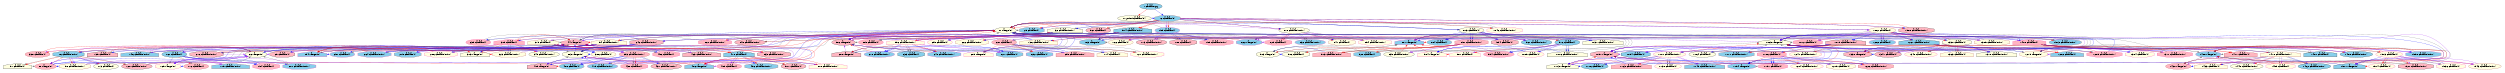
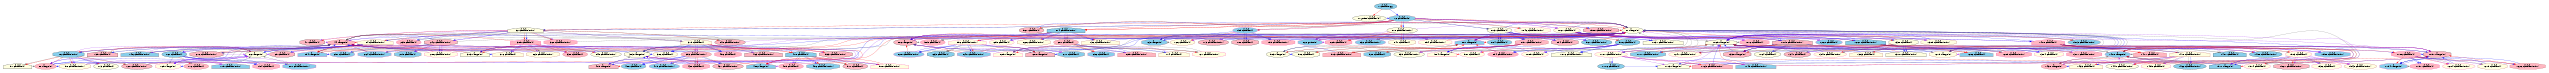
node "25 catalan(i)": removed
node "47 catalan(i)": added
node "822 range(n)": label "822 range(n)" -> "822 print(n)"
edge "618 catalan(n-i-1)" -- "611 catalan(i)": now "618 catalan(n-i-1)" -- "608 range(n)"
node "316 catalan(i)": added
node "987 catalan(i)": shape house -> ellipse
node "1094 catalan(i)": removed
node "1138 catalan(i)": removed
